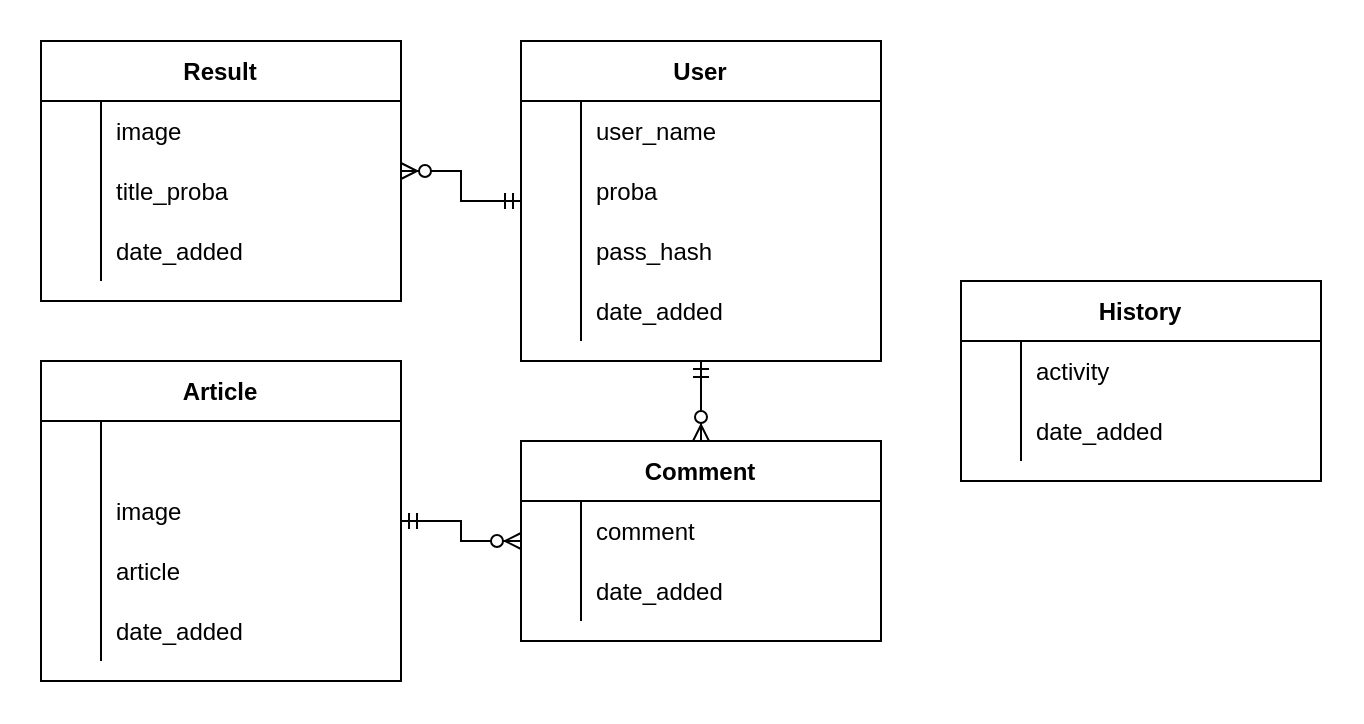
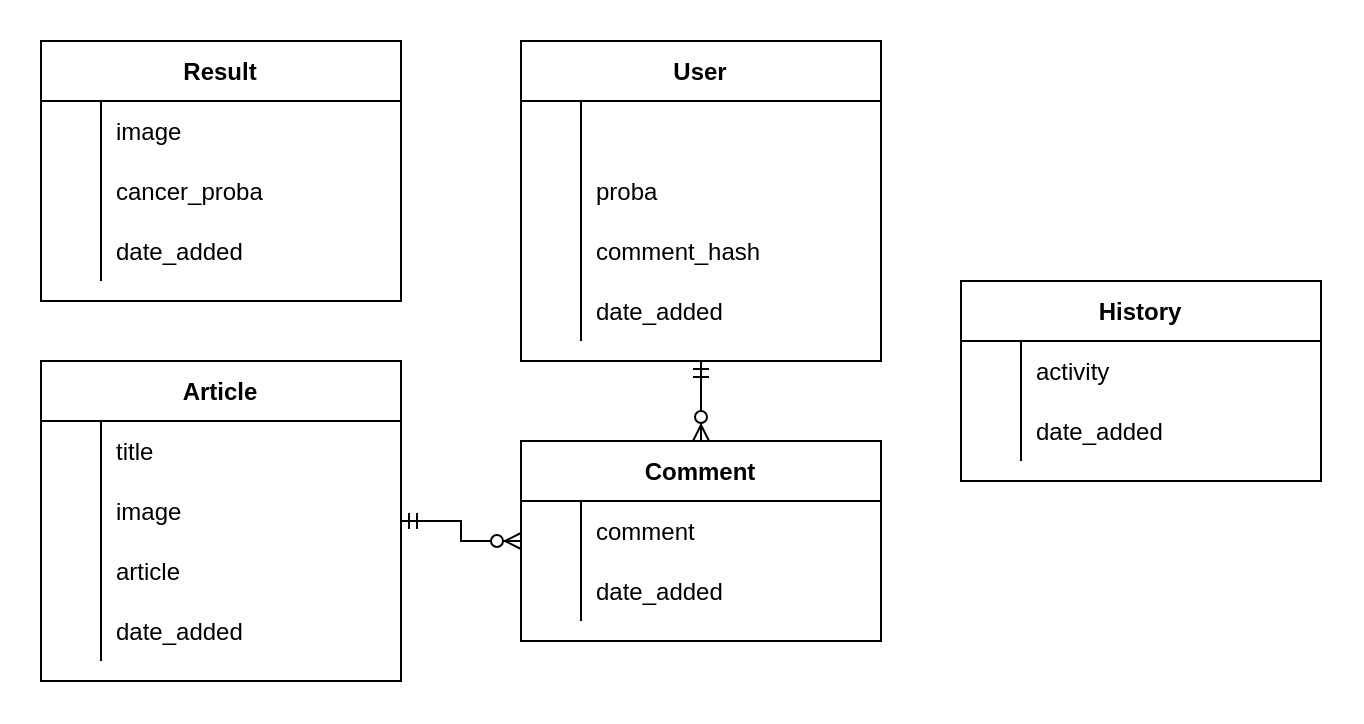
node "user_name": removed
edge "Result" -- "User": removed
node "title_proba": label "title_proba" -> "cancer_proba"
node "pass_hash": label "pass_hash" -> "comment_hash"
node "title": added
